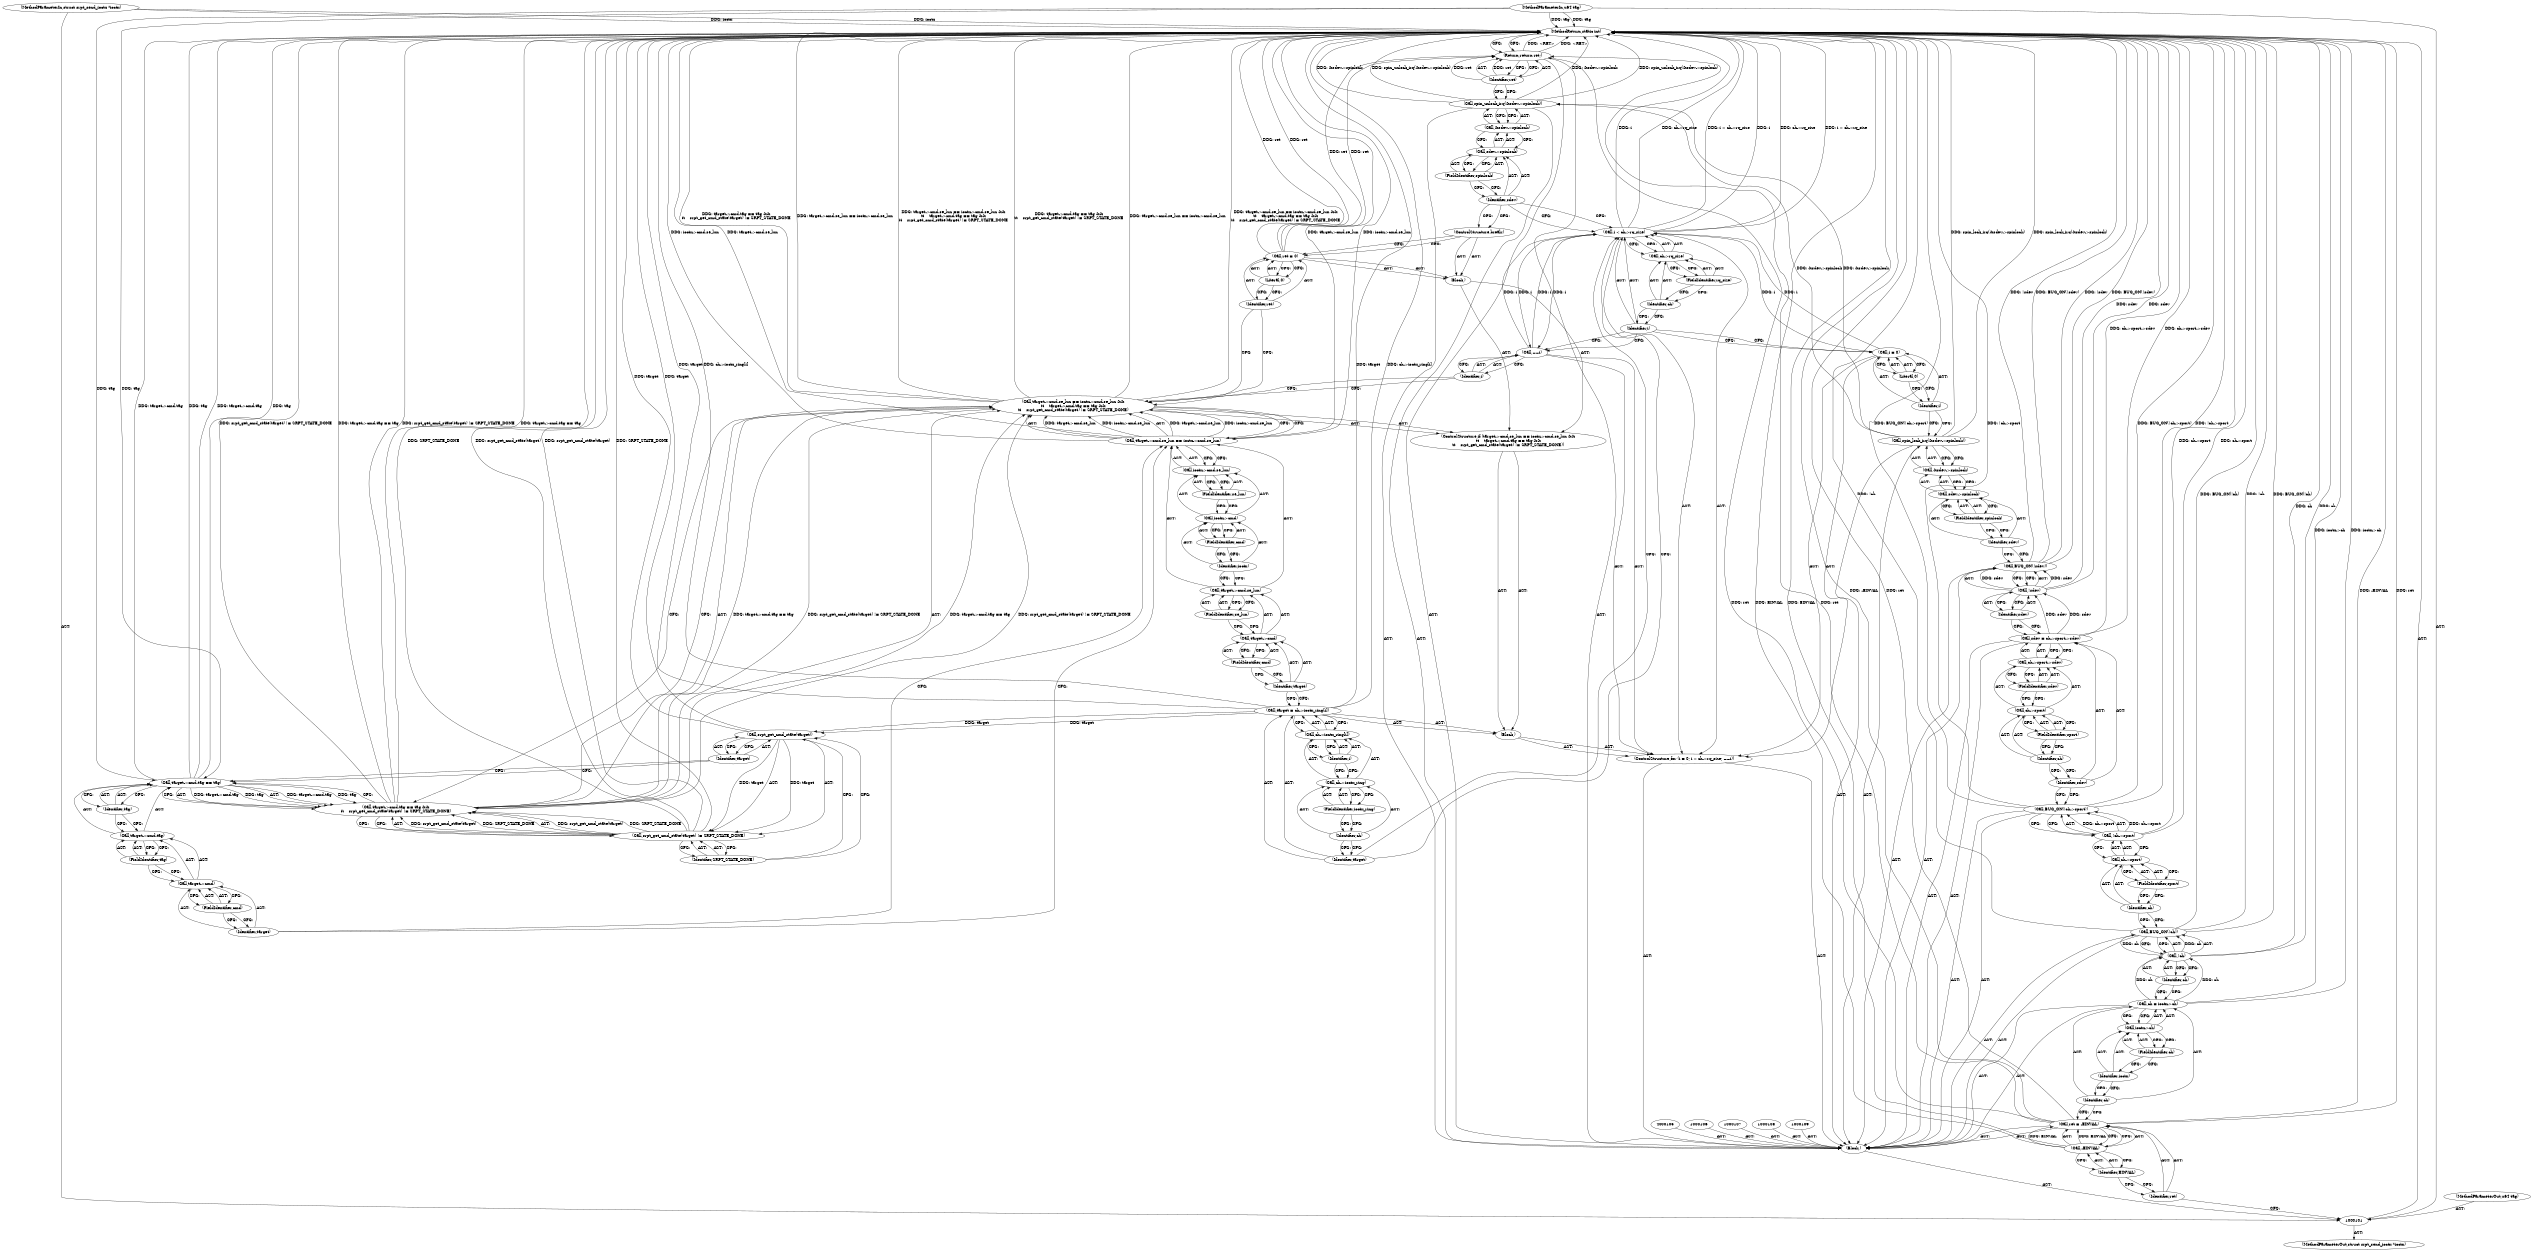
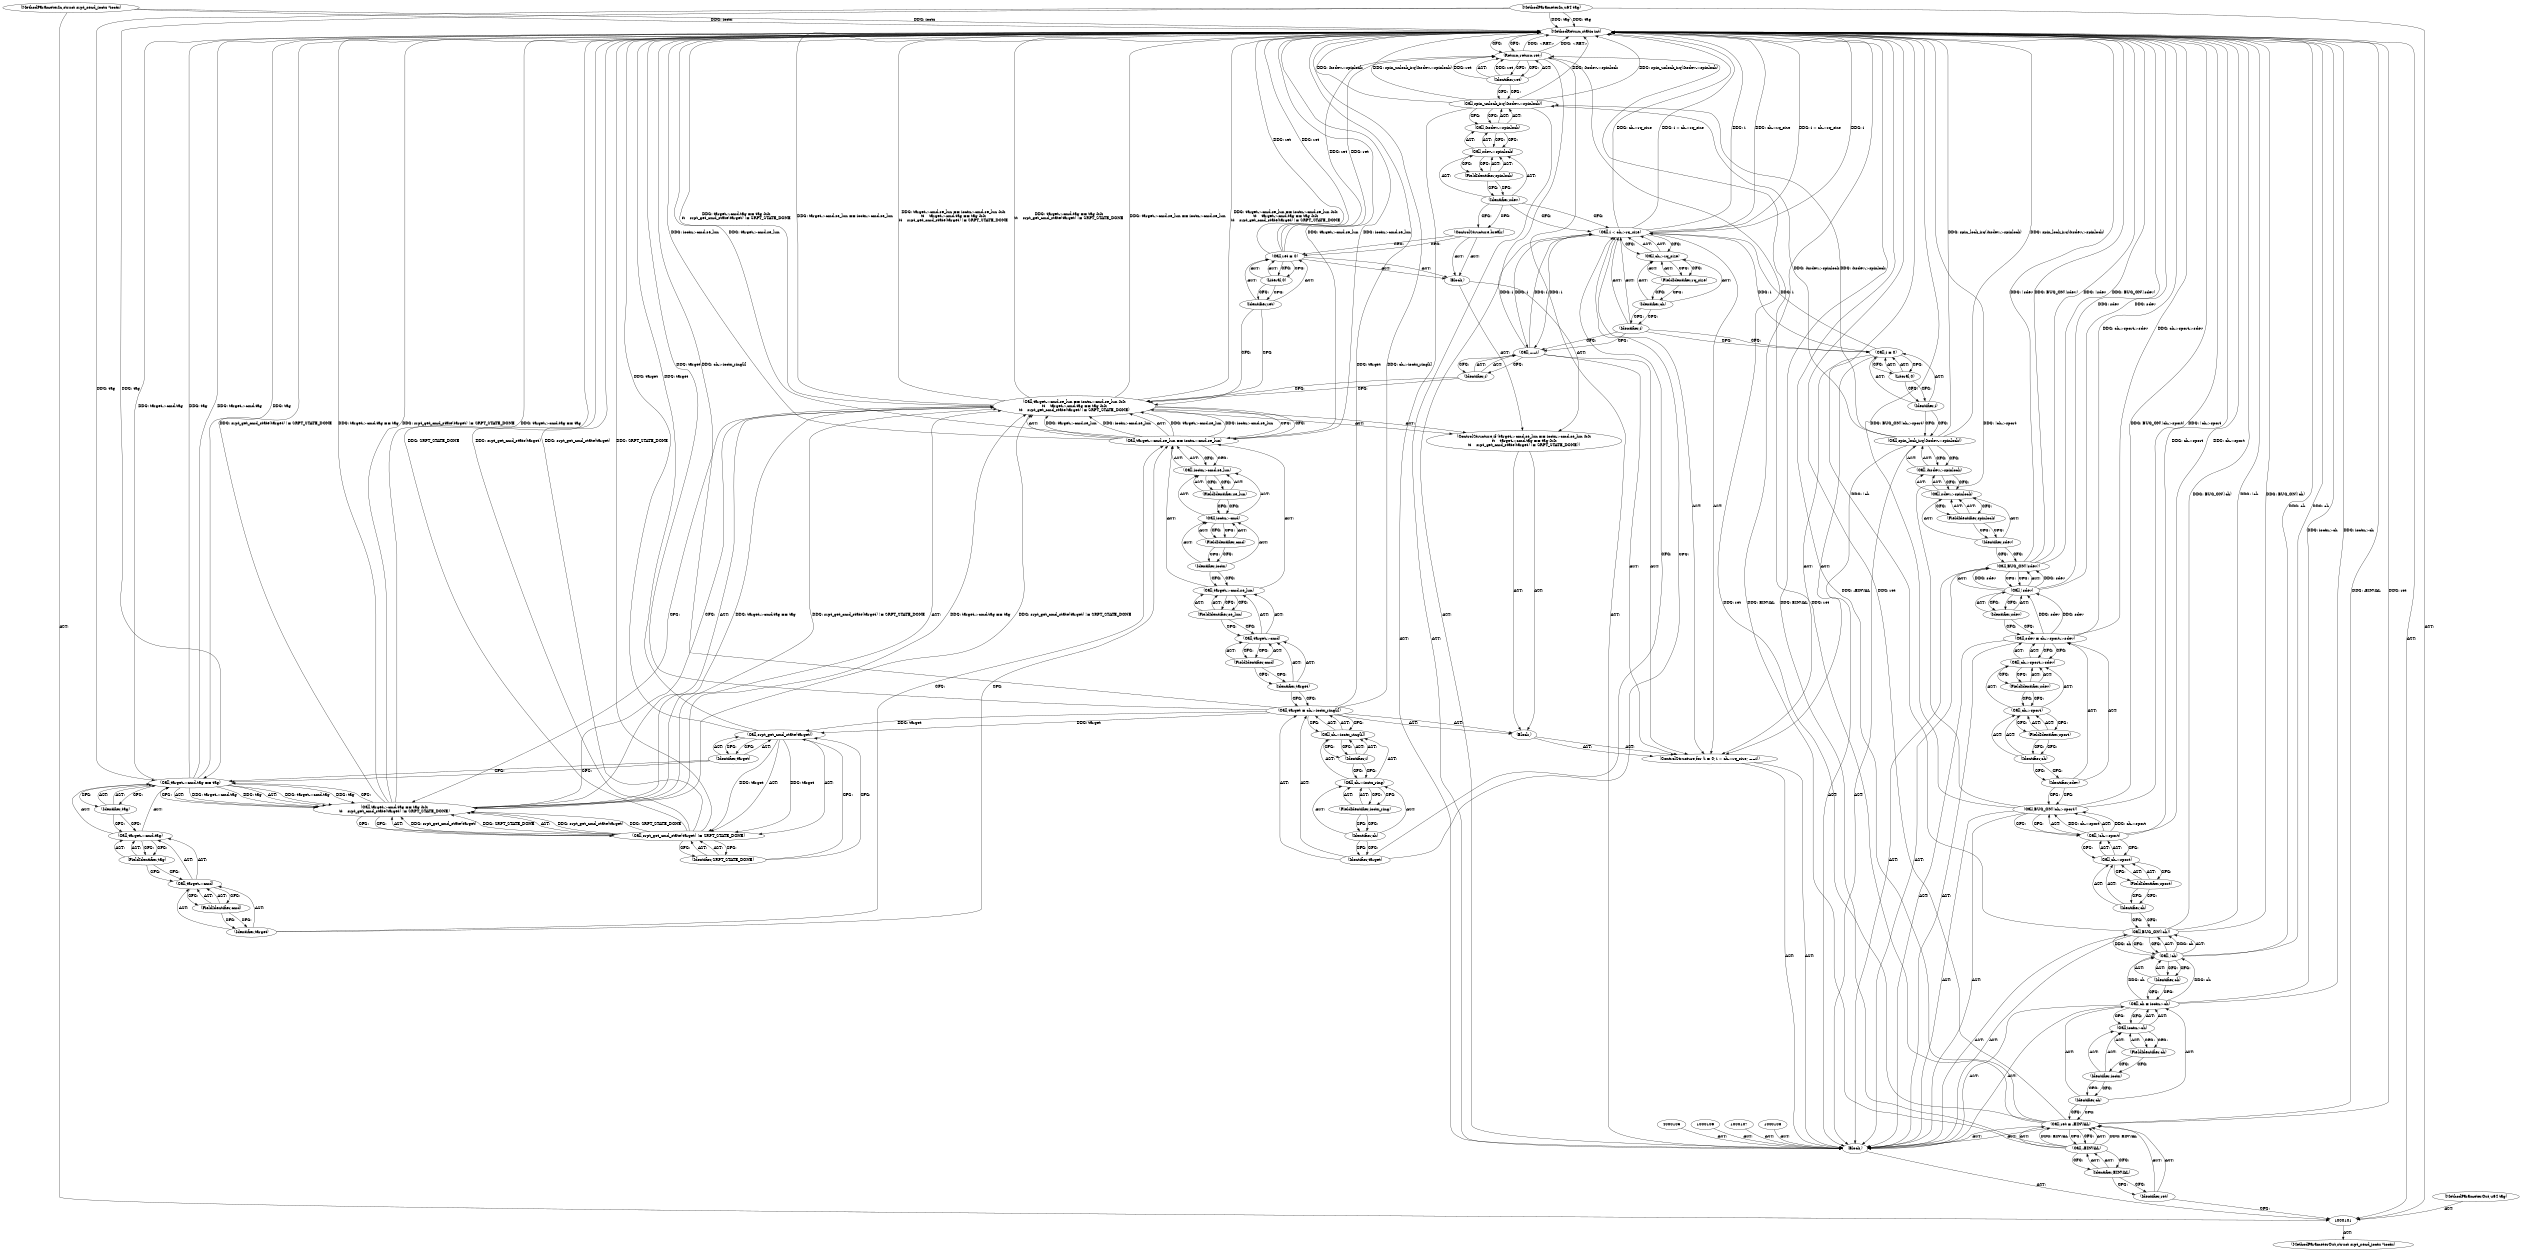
edge "1000101" -> "(MethodReturn,static int)": reversed
node "1000109": removed
